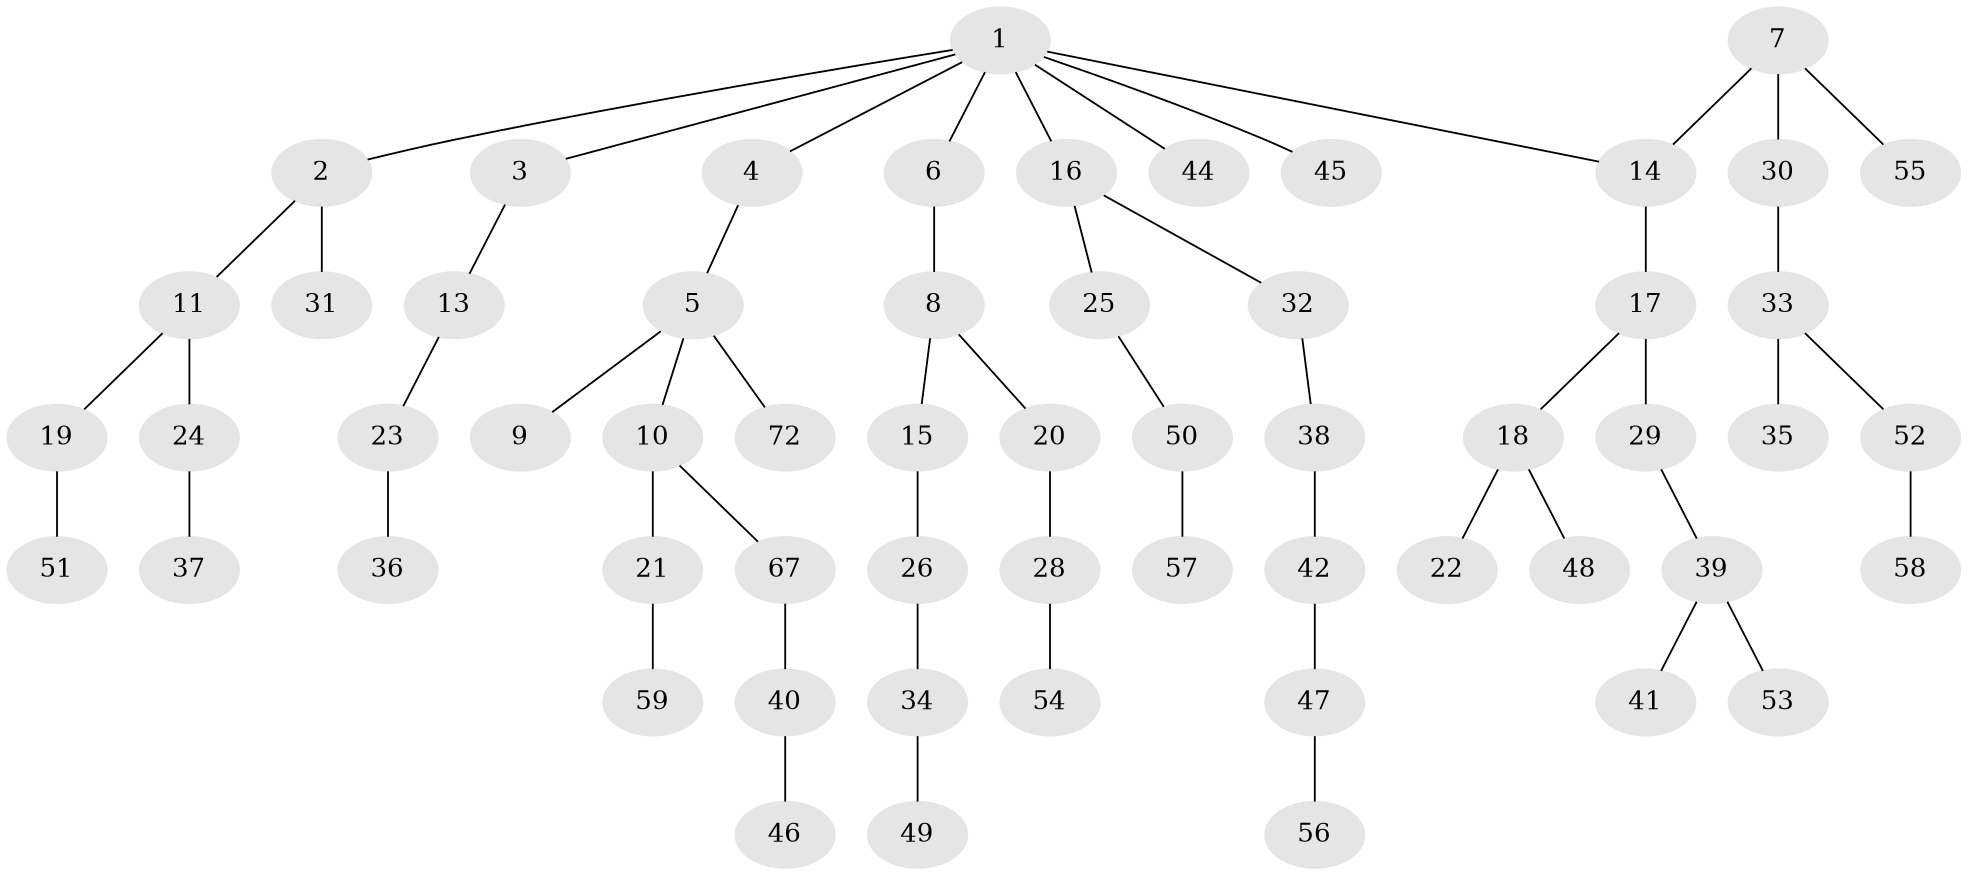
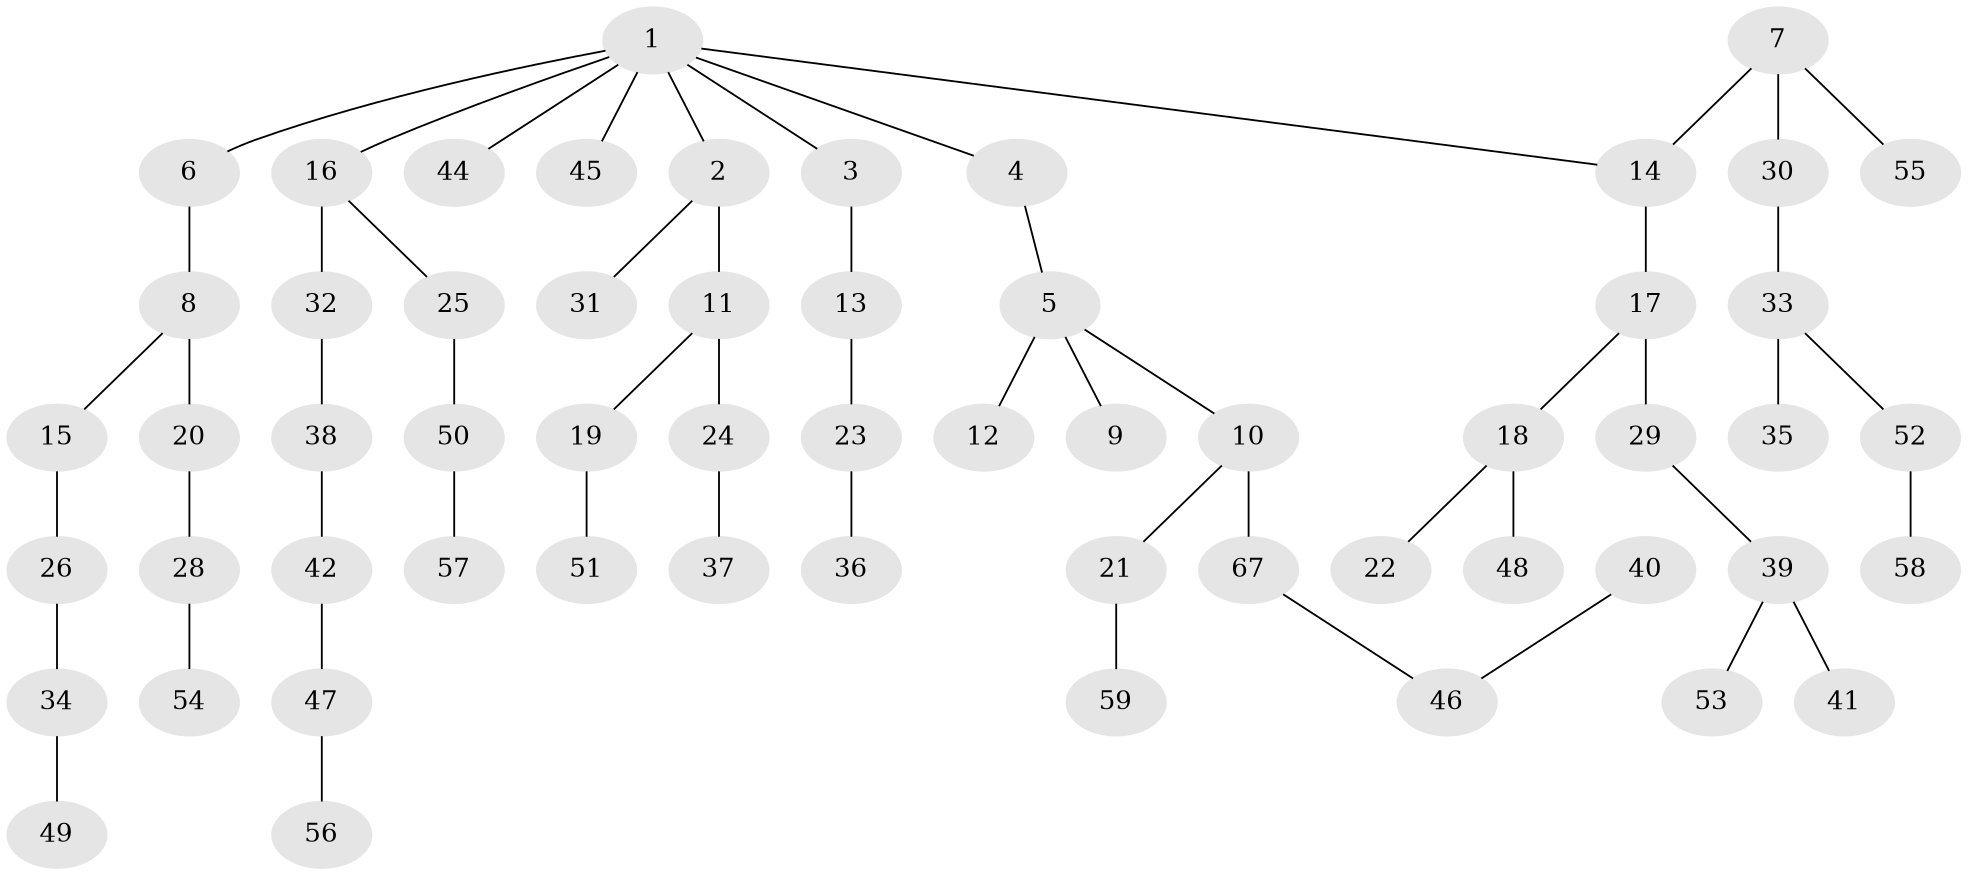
node "72": label "72" -> "12"
edge "67" -- "40": now "67" -- "46"
